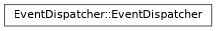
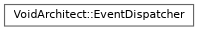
node "EventDispatcher::EventDispatcher": label "EventDispatcher::EventDispatcher" -> "VoidArchitect::EventDispatcher"
